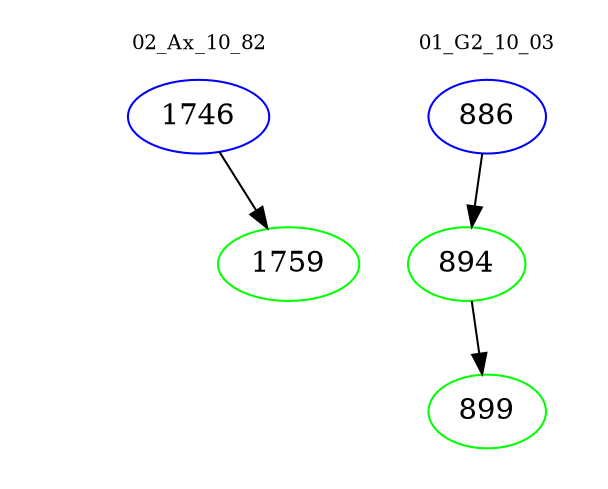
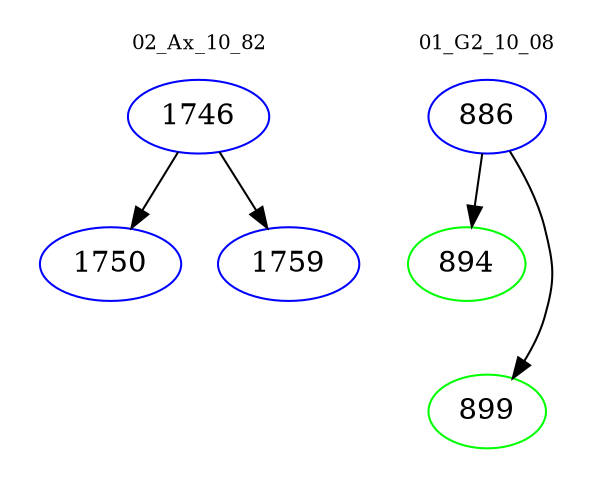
cluster "01_G2_10_03": label "01_G2_10_03" -> "01_G2_10_08"
node "1750": added
node "1759": color green -> blue
edge "894" -> "899": now "886" -> "899"
